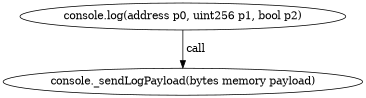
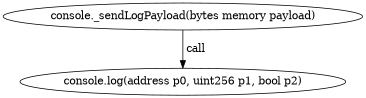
edge "console.log(address p0, uint256 p1, bool p2)" -> "console._sendLogPayload(bytes memory payload)": reversed
